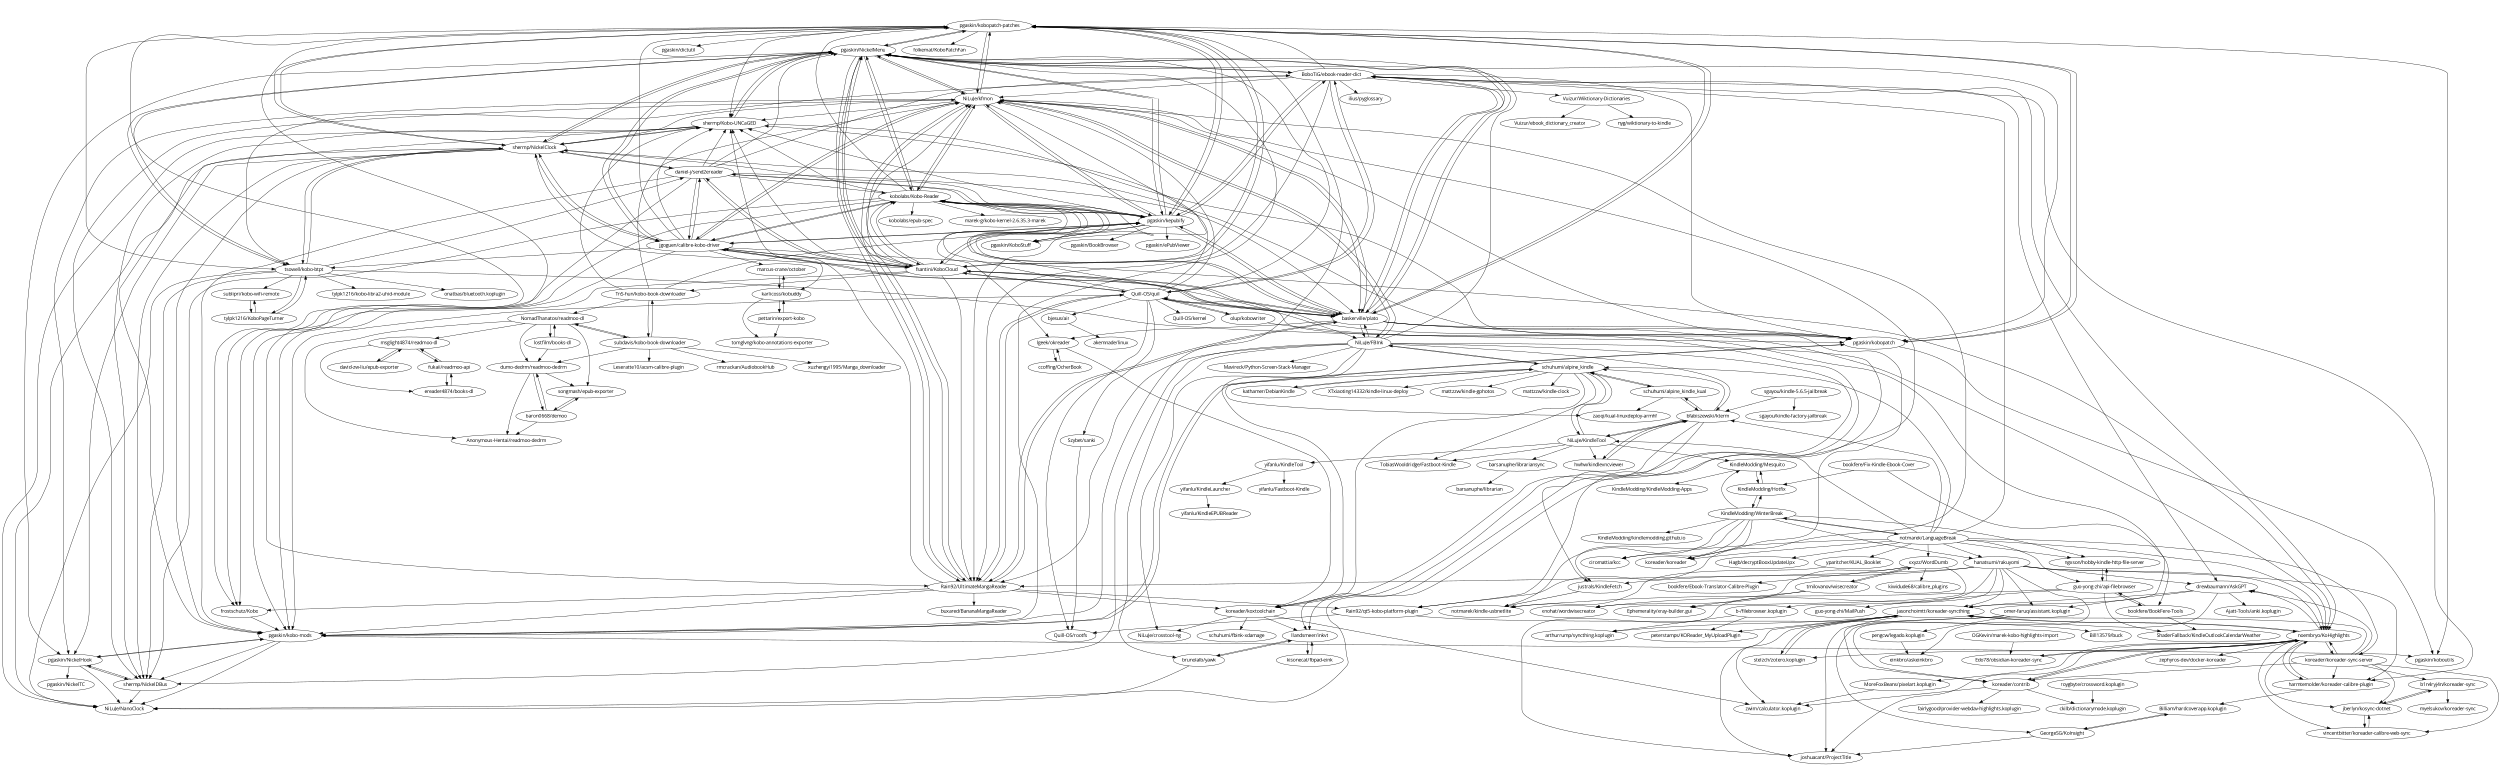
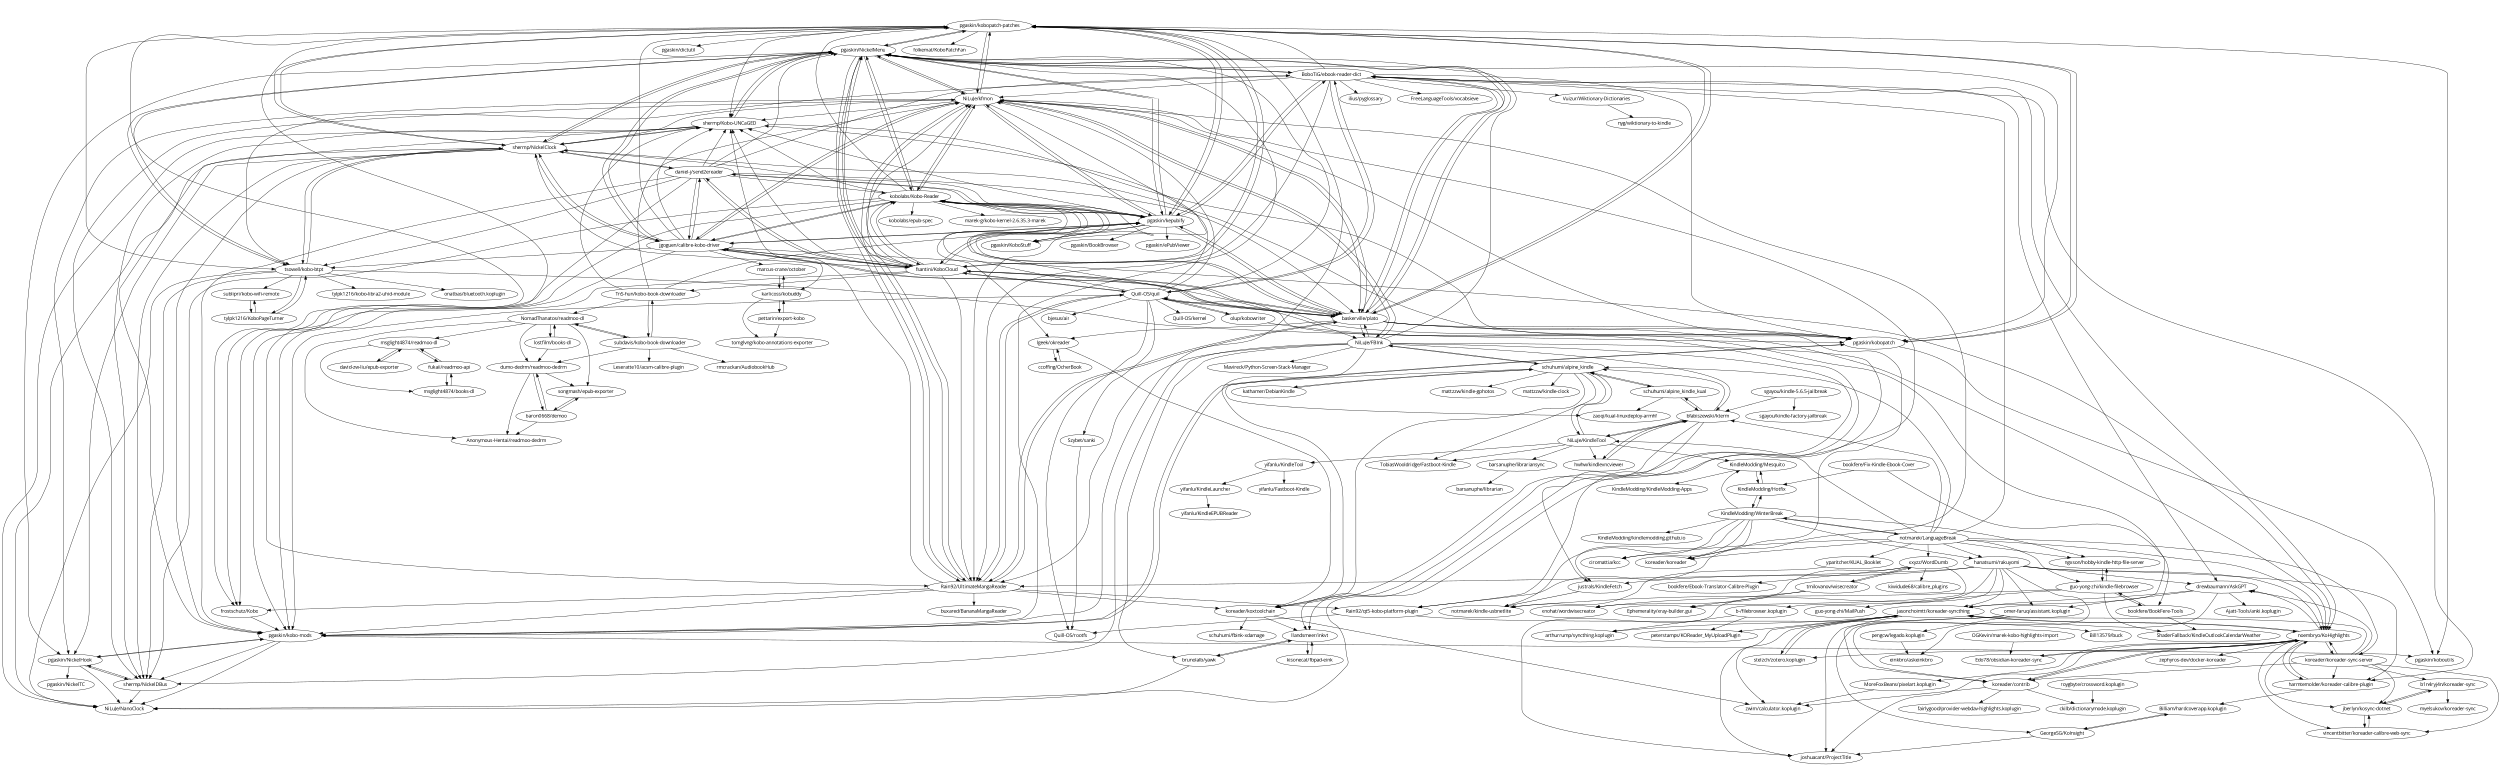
node "FreeLanguageTools/vocabsieve": added
node "Vuizur/ebook_dictionary_creator": removed
edge "tsowell/kobo-btpt" -> "daniel-j/send2ereader": reversed
node "akemnade/linux": removed
node "xuzhengyi1995/Manga_downloader": removed
node "ereader4874/books-dl": label "ereader4874/books-dl" -> "msglight4874/books-dl"
node "XTxiaoting14332/kindle-linux-deploy": removed
node "Hagb/decryptBooxUpdateUpx": removed
node "guo-yong-zhi/api-filebrowser": label "guo-yong-zhi/api-filebrowser" -> "guo-yong-zhi/kindle-filebrowser"
node "NiLuJe/crosstool-ng": removed
